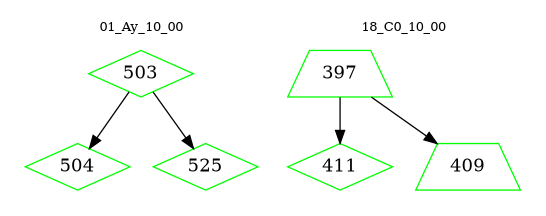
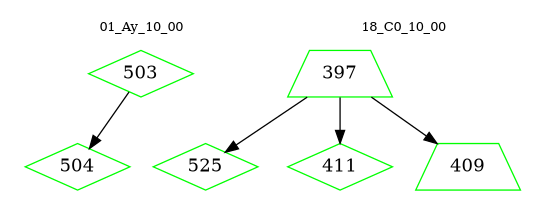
edge "503" -> "525": now "397" -> "525"
